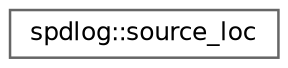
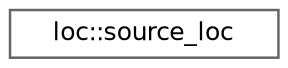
node "spdlog::source_loc": label "spdlog::source_loc" -> "loc::source_loc"
